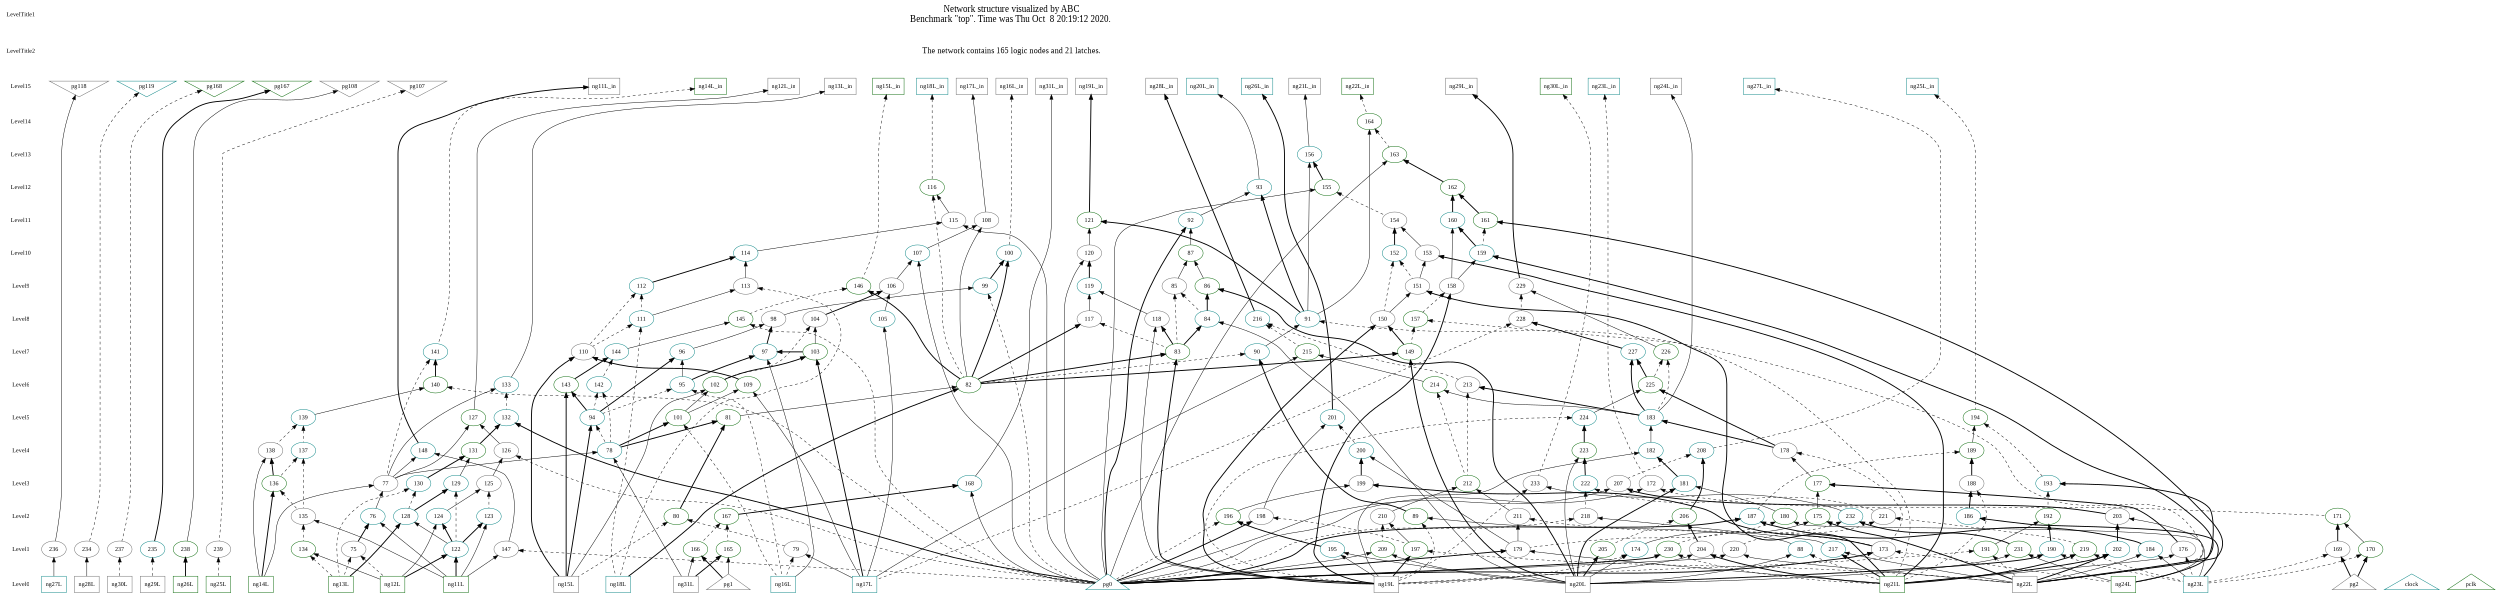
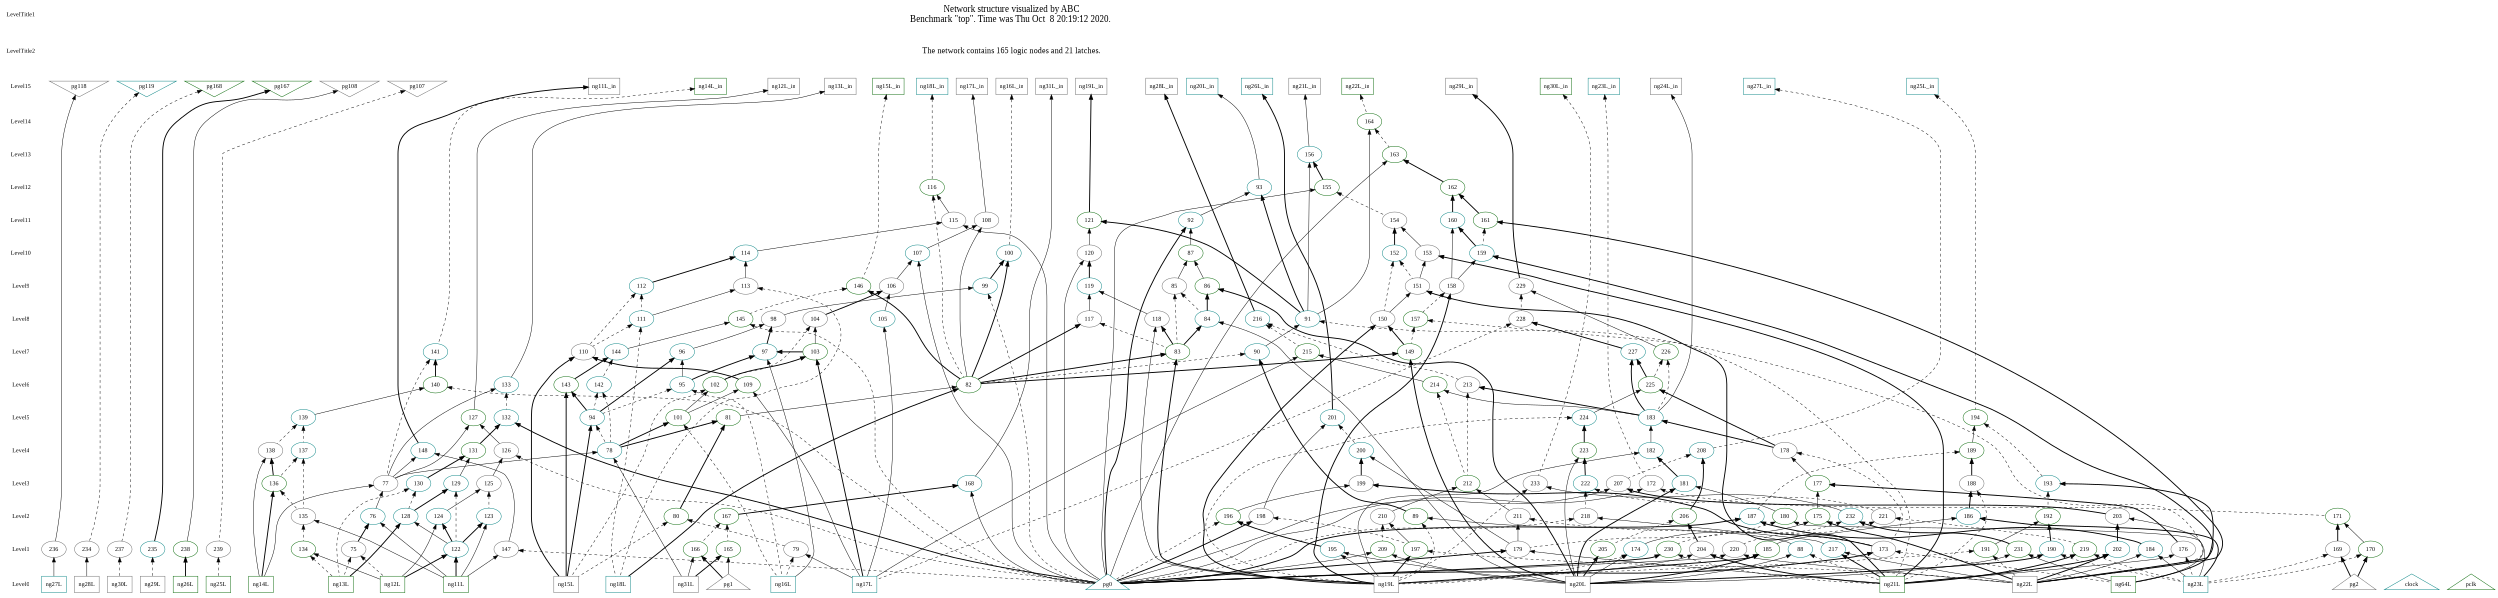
edge "ng15L" -> "102": style solid -> dashed
node "185": added
node "ng24L": label "ng24L" -> "ng64L"
